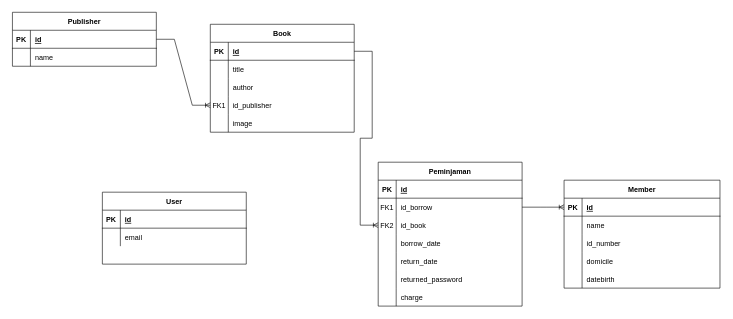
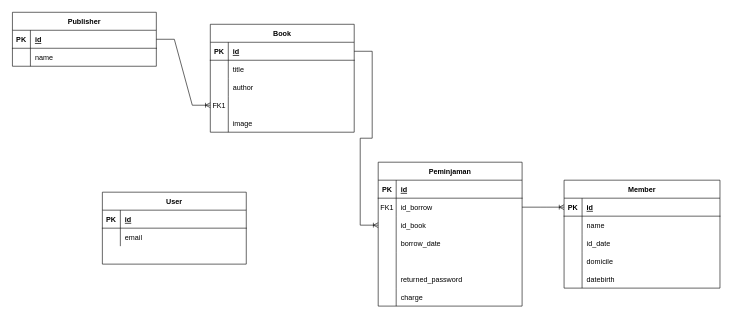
node "id_publisher": removed
node "FK2": removed
node "id_number": label "id_number" -> "id_date"
node "return_date": removed
